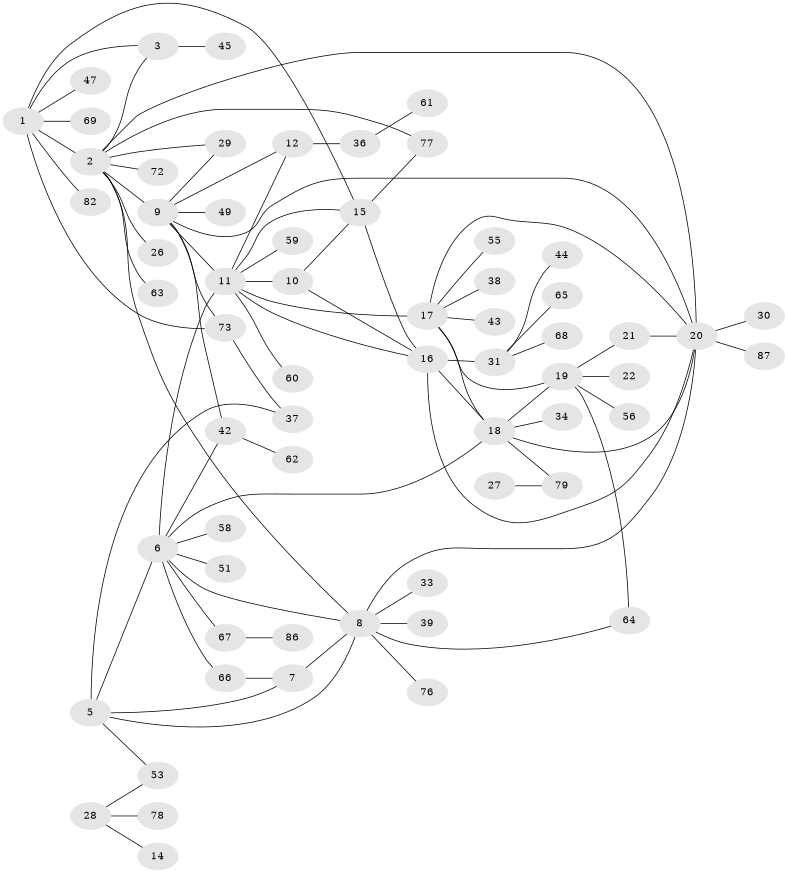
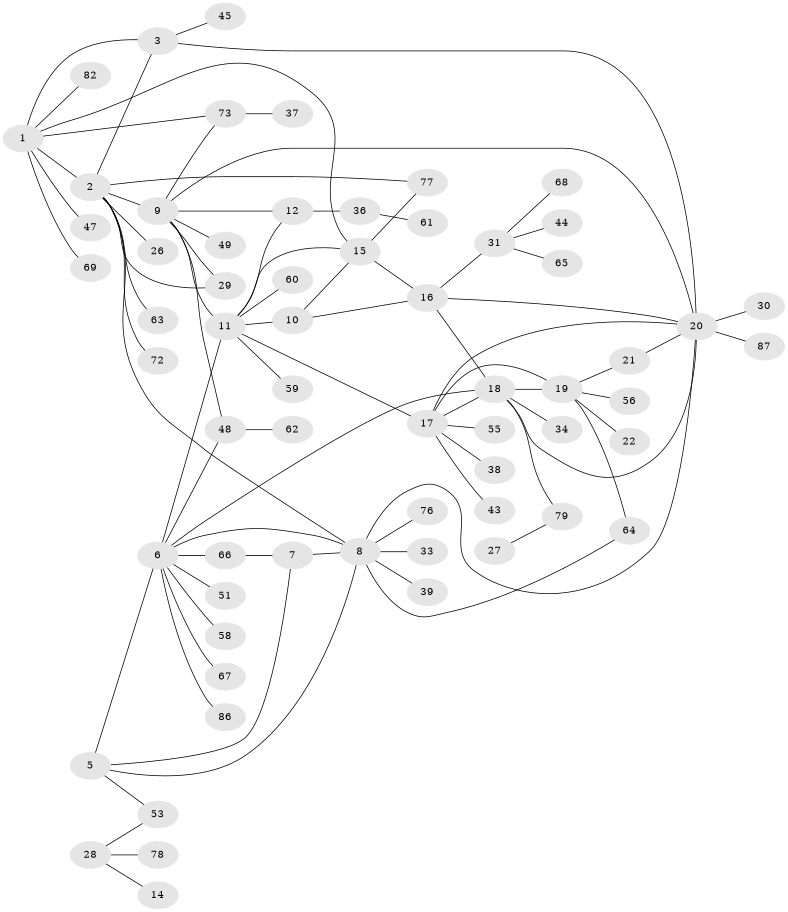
edge "2" -- "20": now "3" -- "20"
edge "11" -- "16": removed
node "42": label "42" -> "48"
edge "37" -- "5": removed
edge "67" -- "86": now "6" -- "86"
